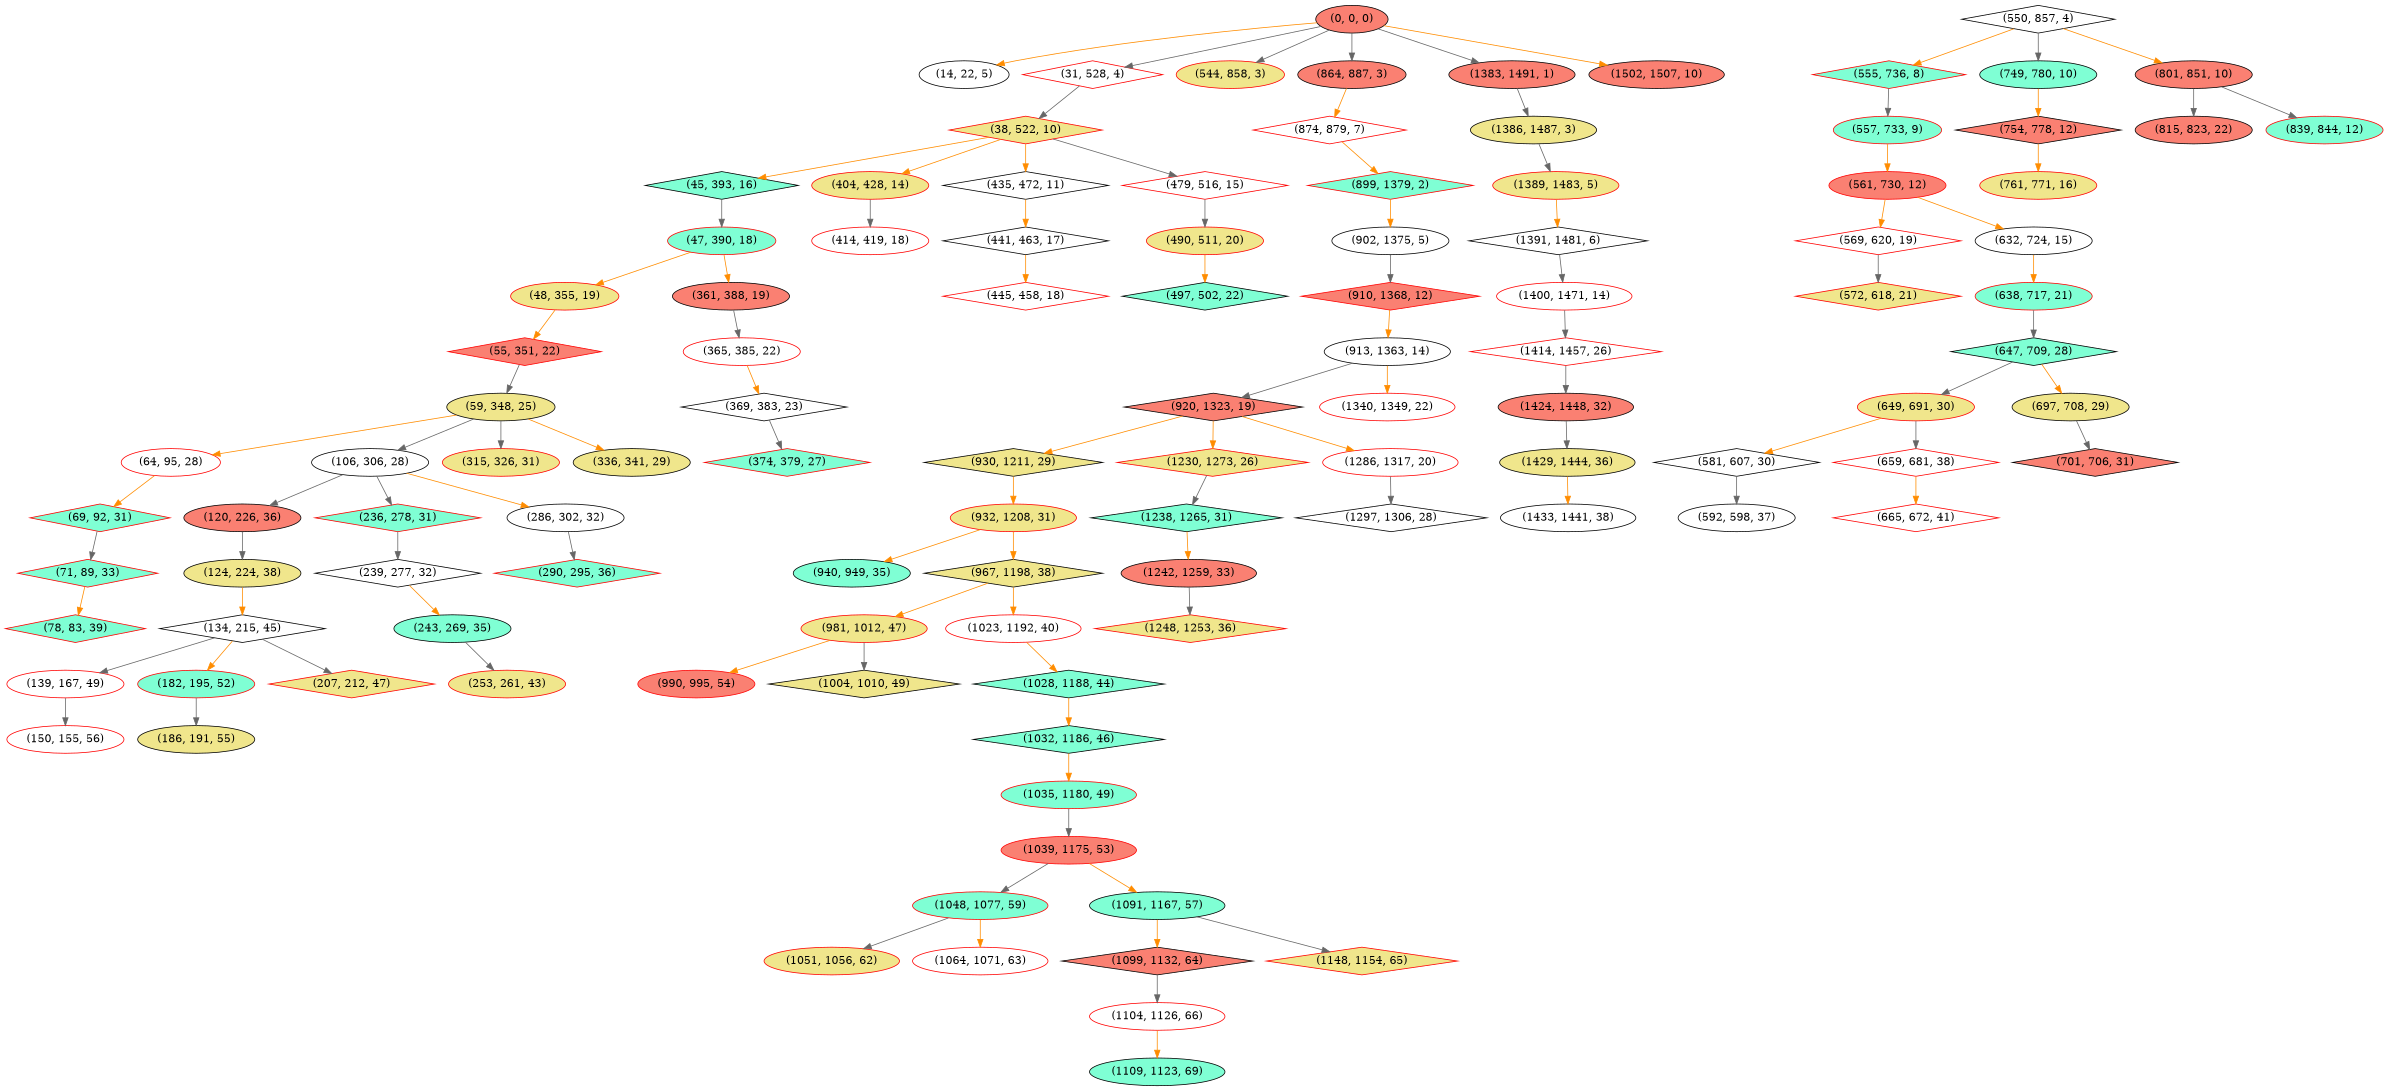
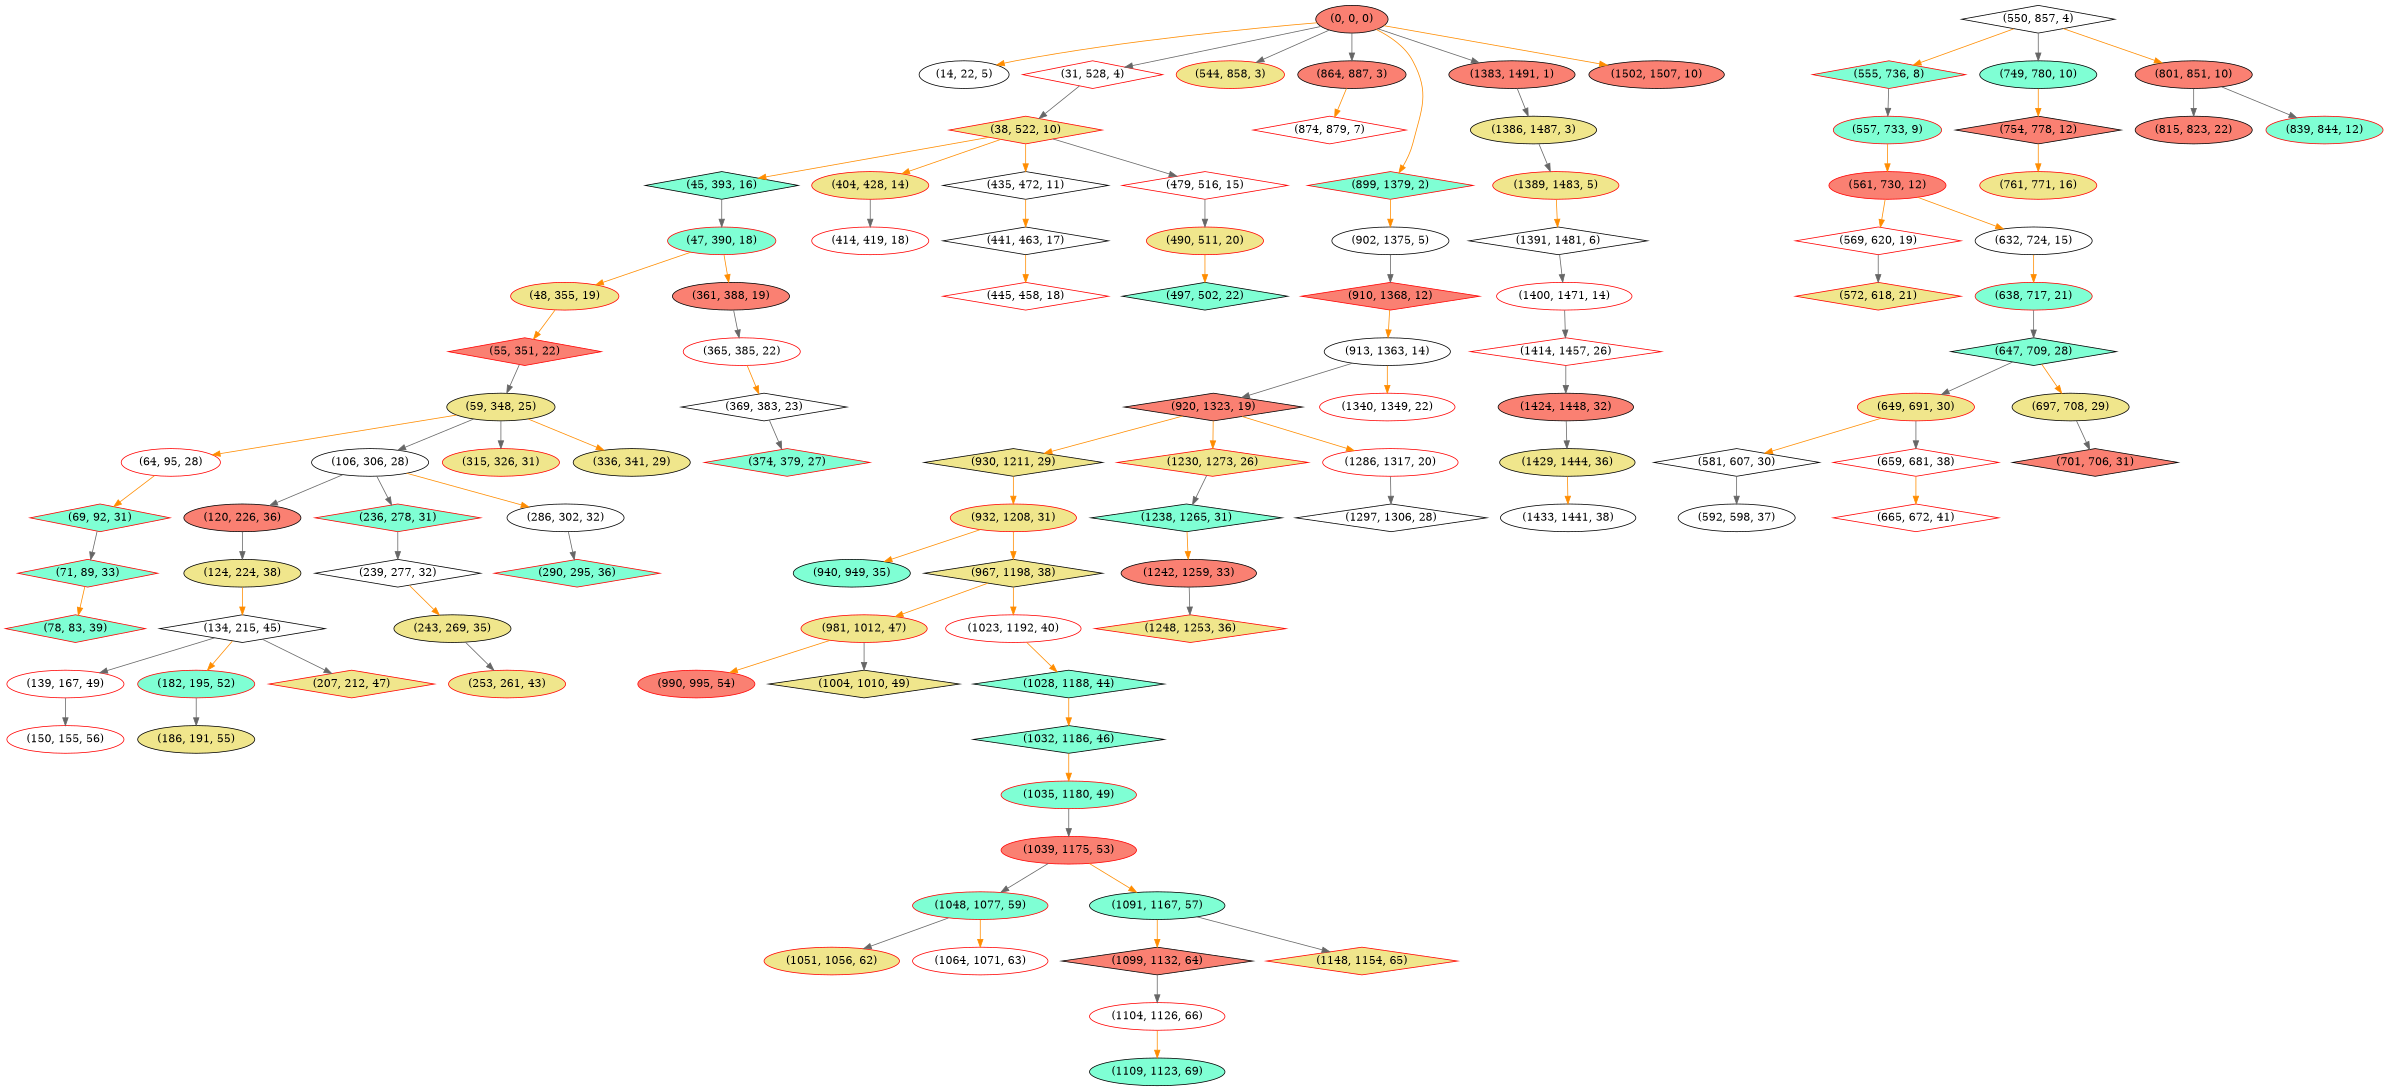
edge "(874, 879, 7)" -> "(899, 1379, 2)": now "(0, 0, 0)" -> "(899, 1379, 2)"
node "(243, 269, 35)": fillcolor aquamarine -> khaki
